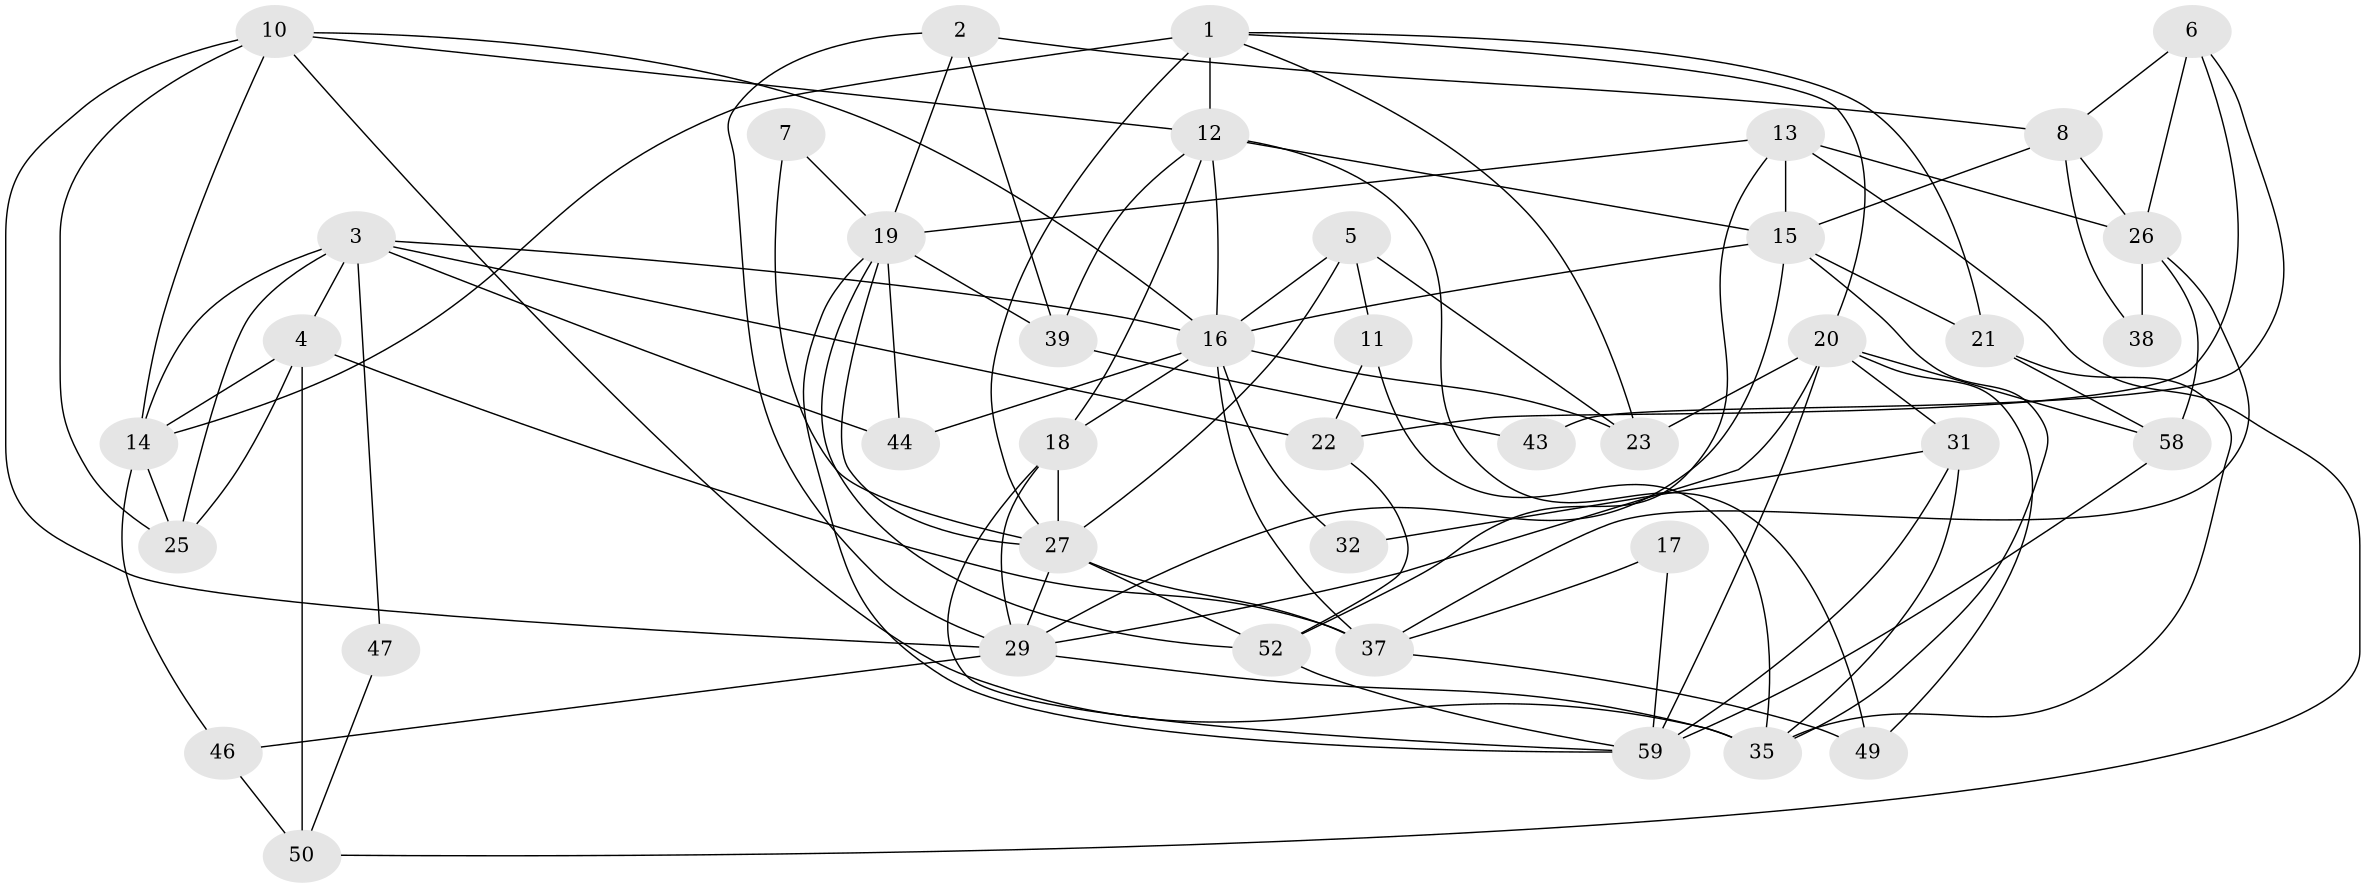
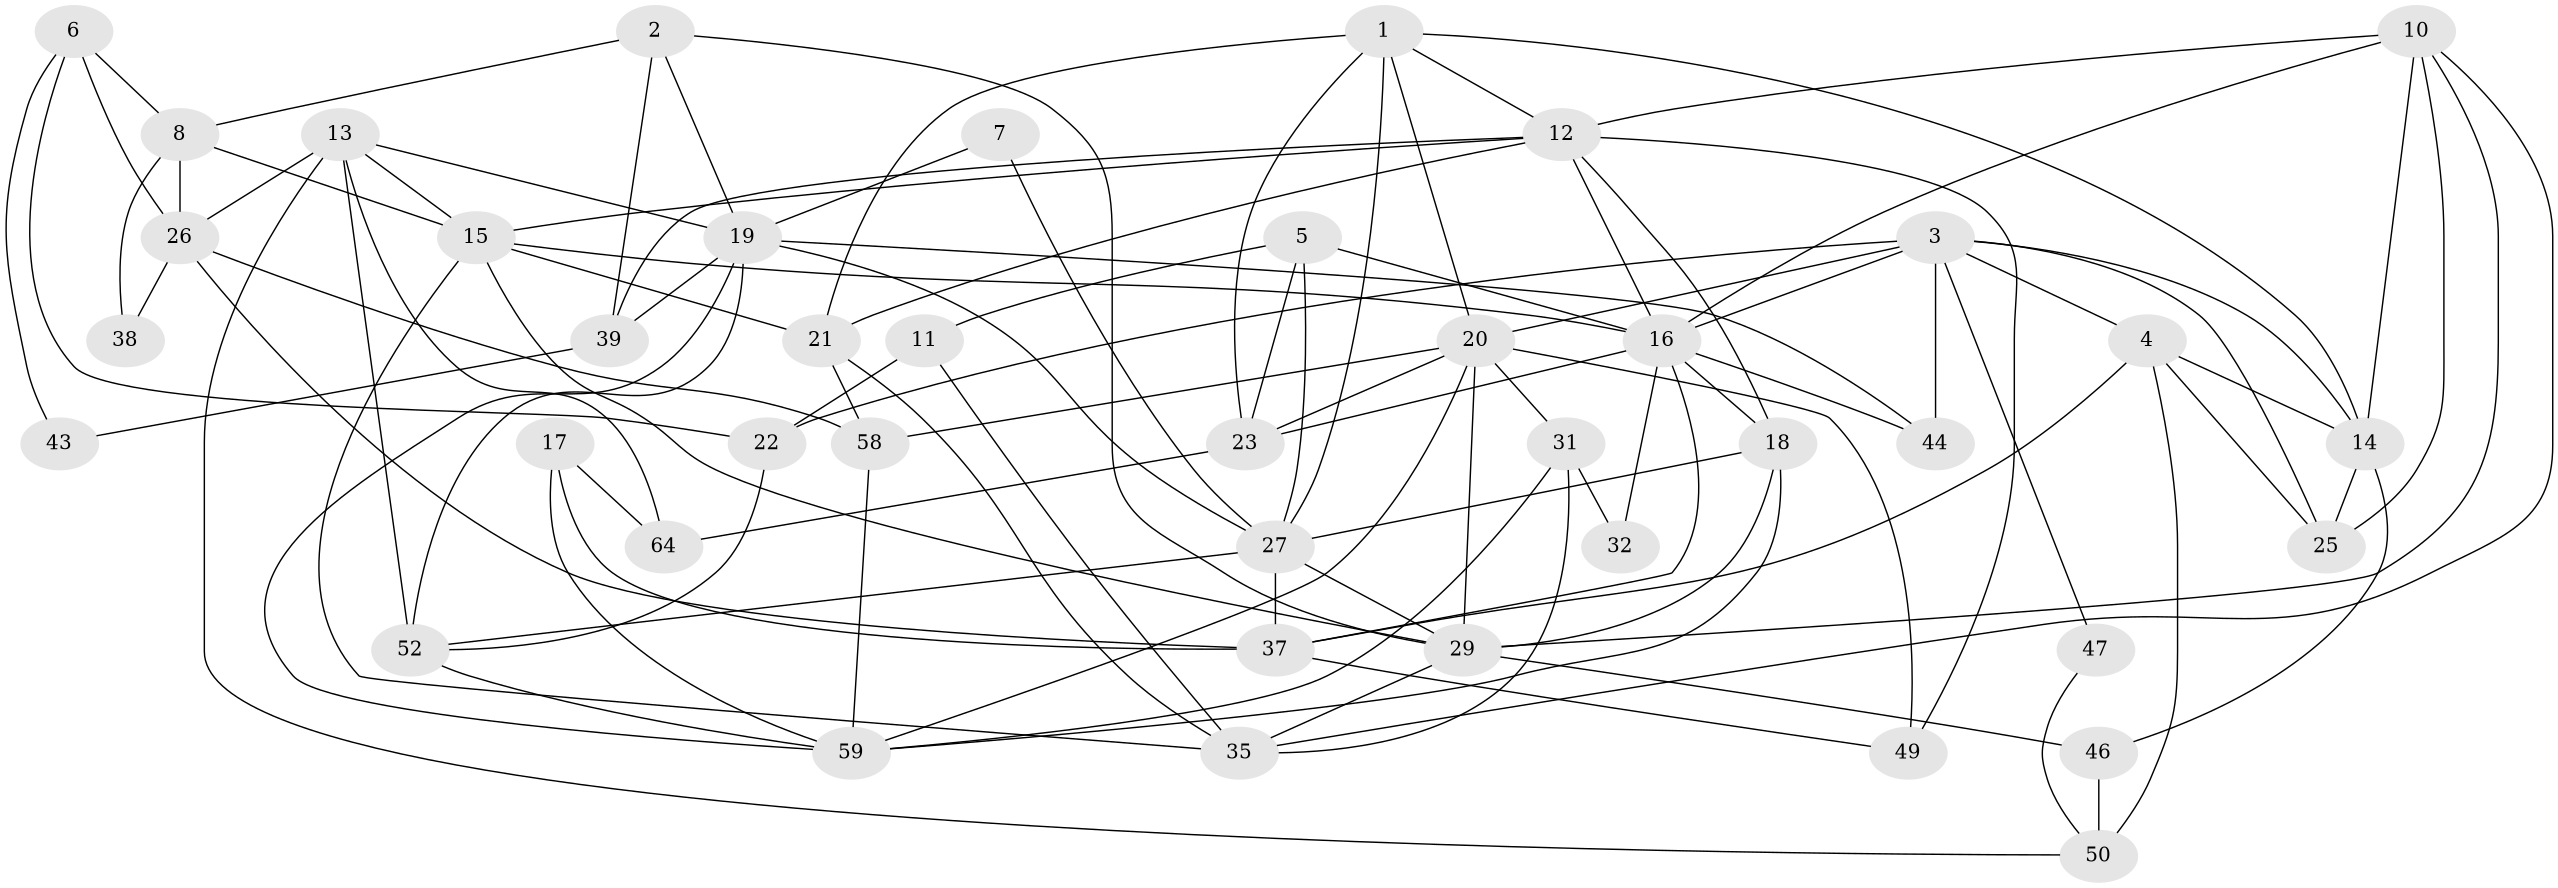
edge "12" -- "21": added
edge "3" -- "20": added
node "64": added
